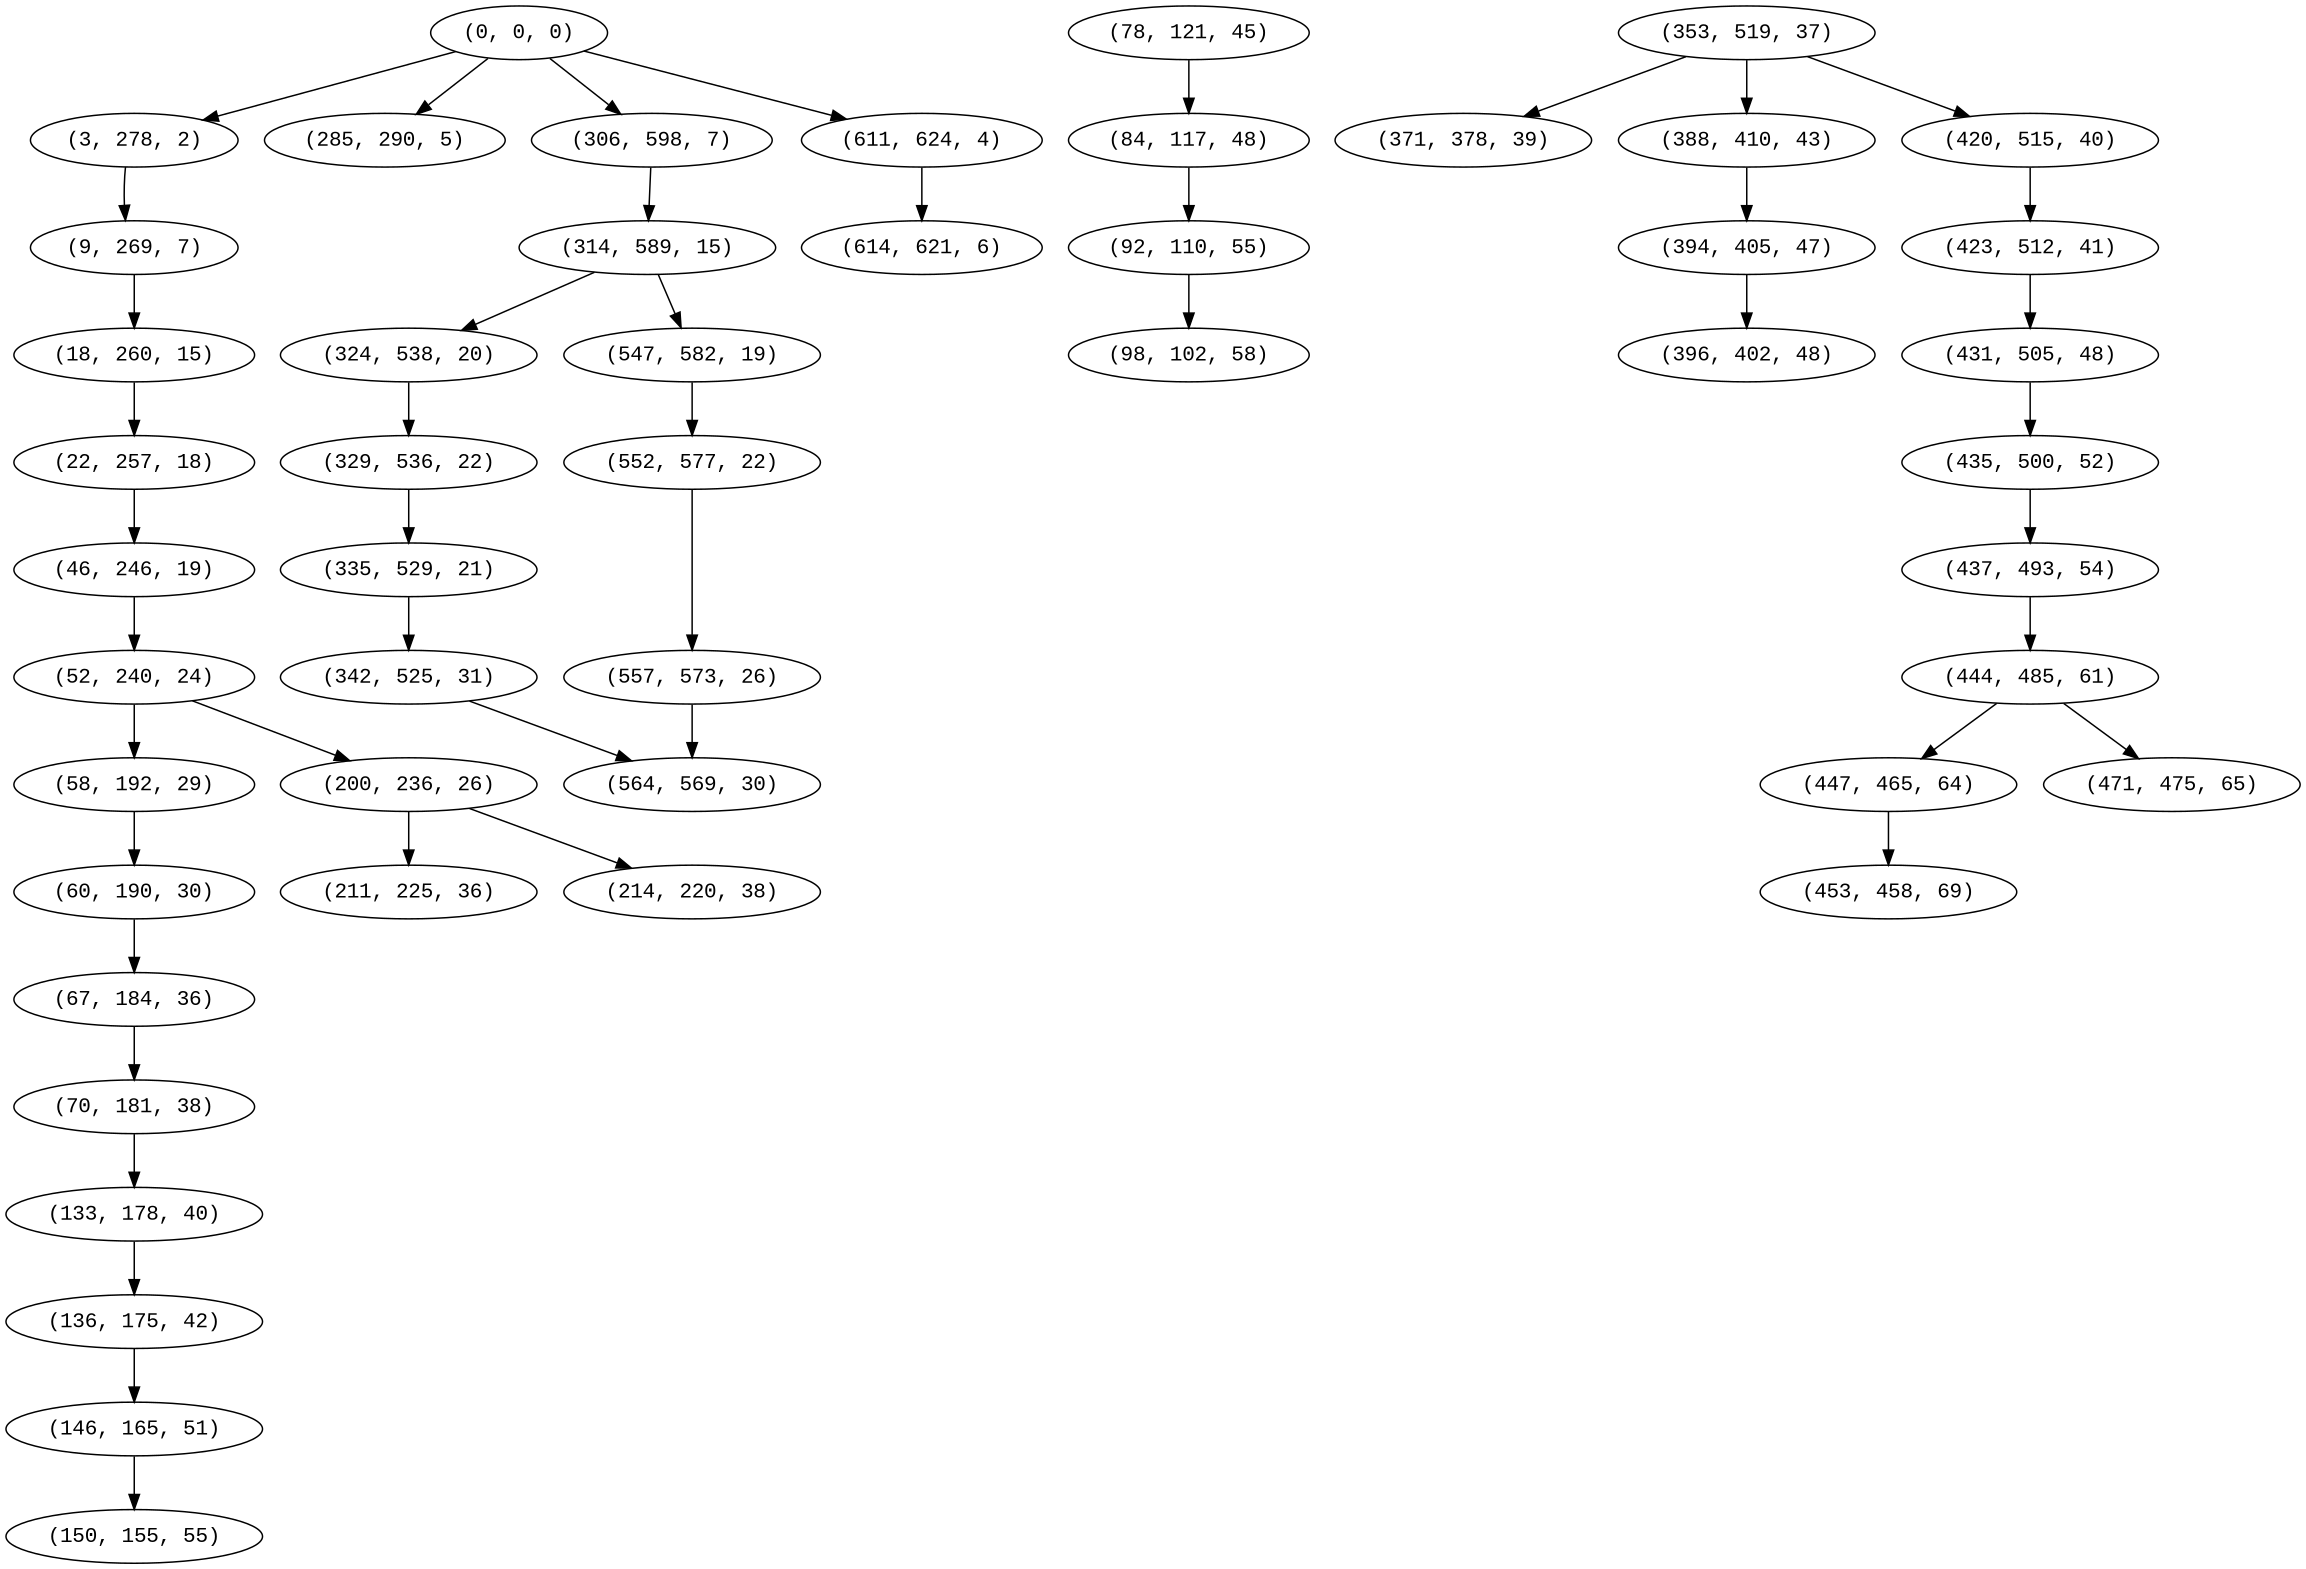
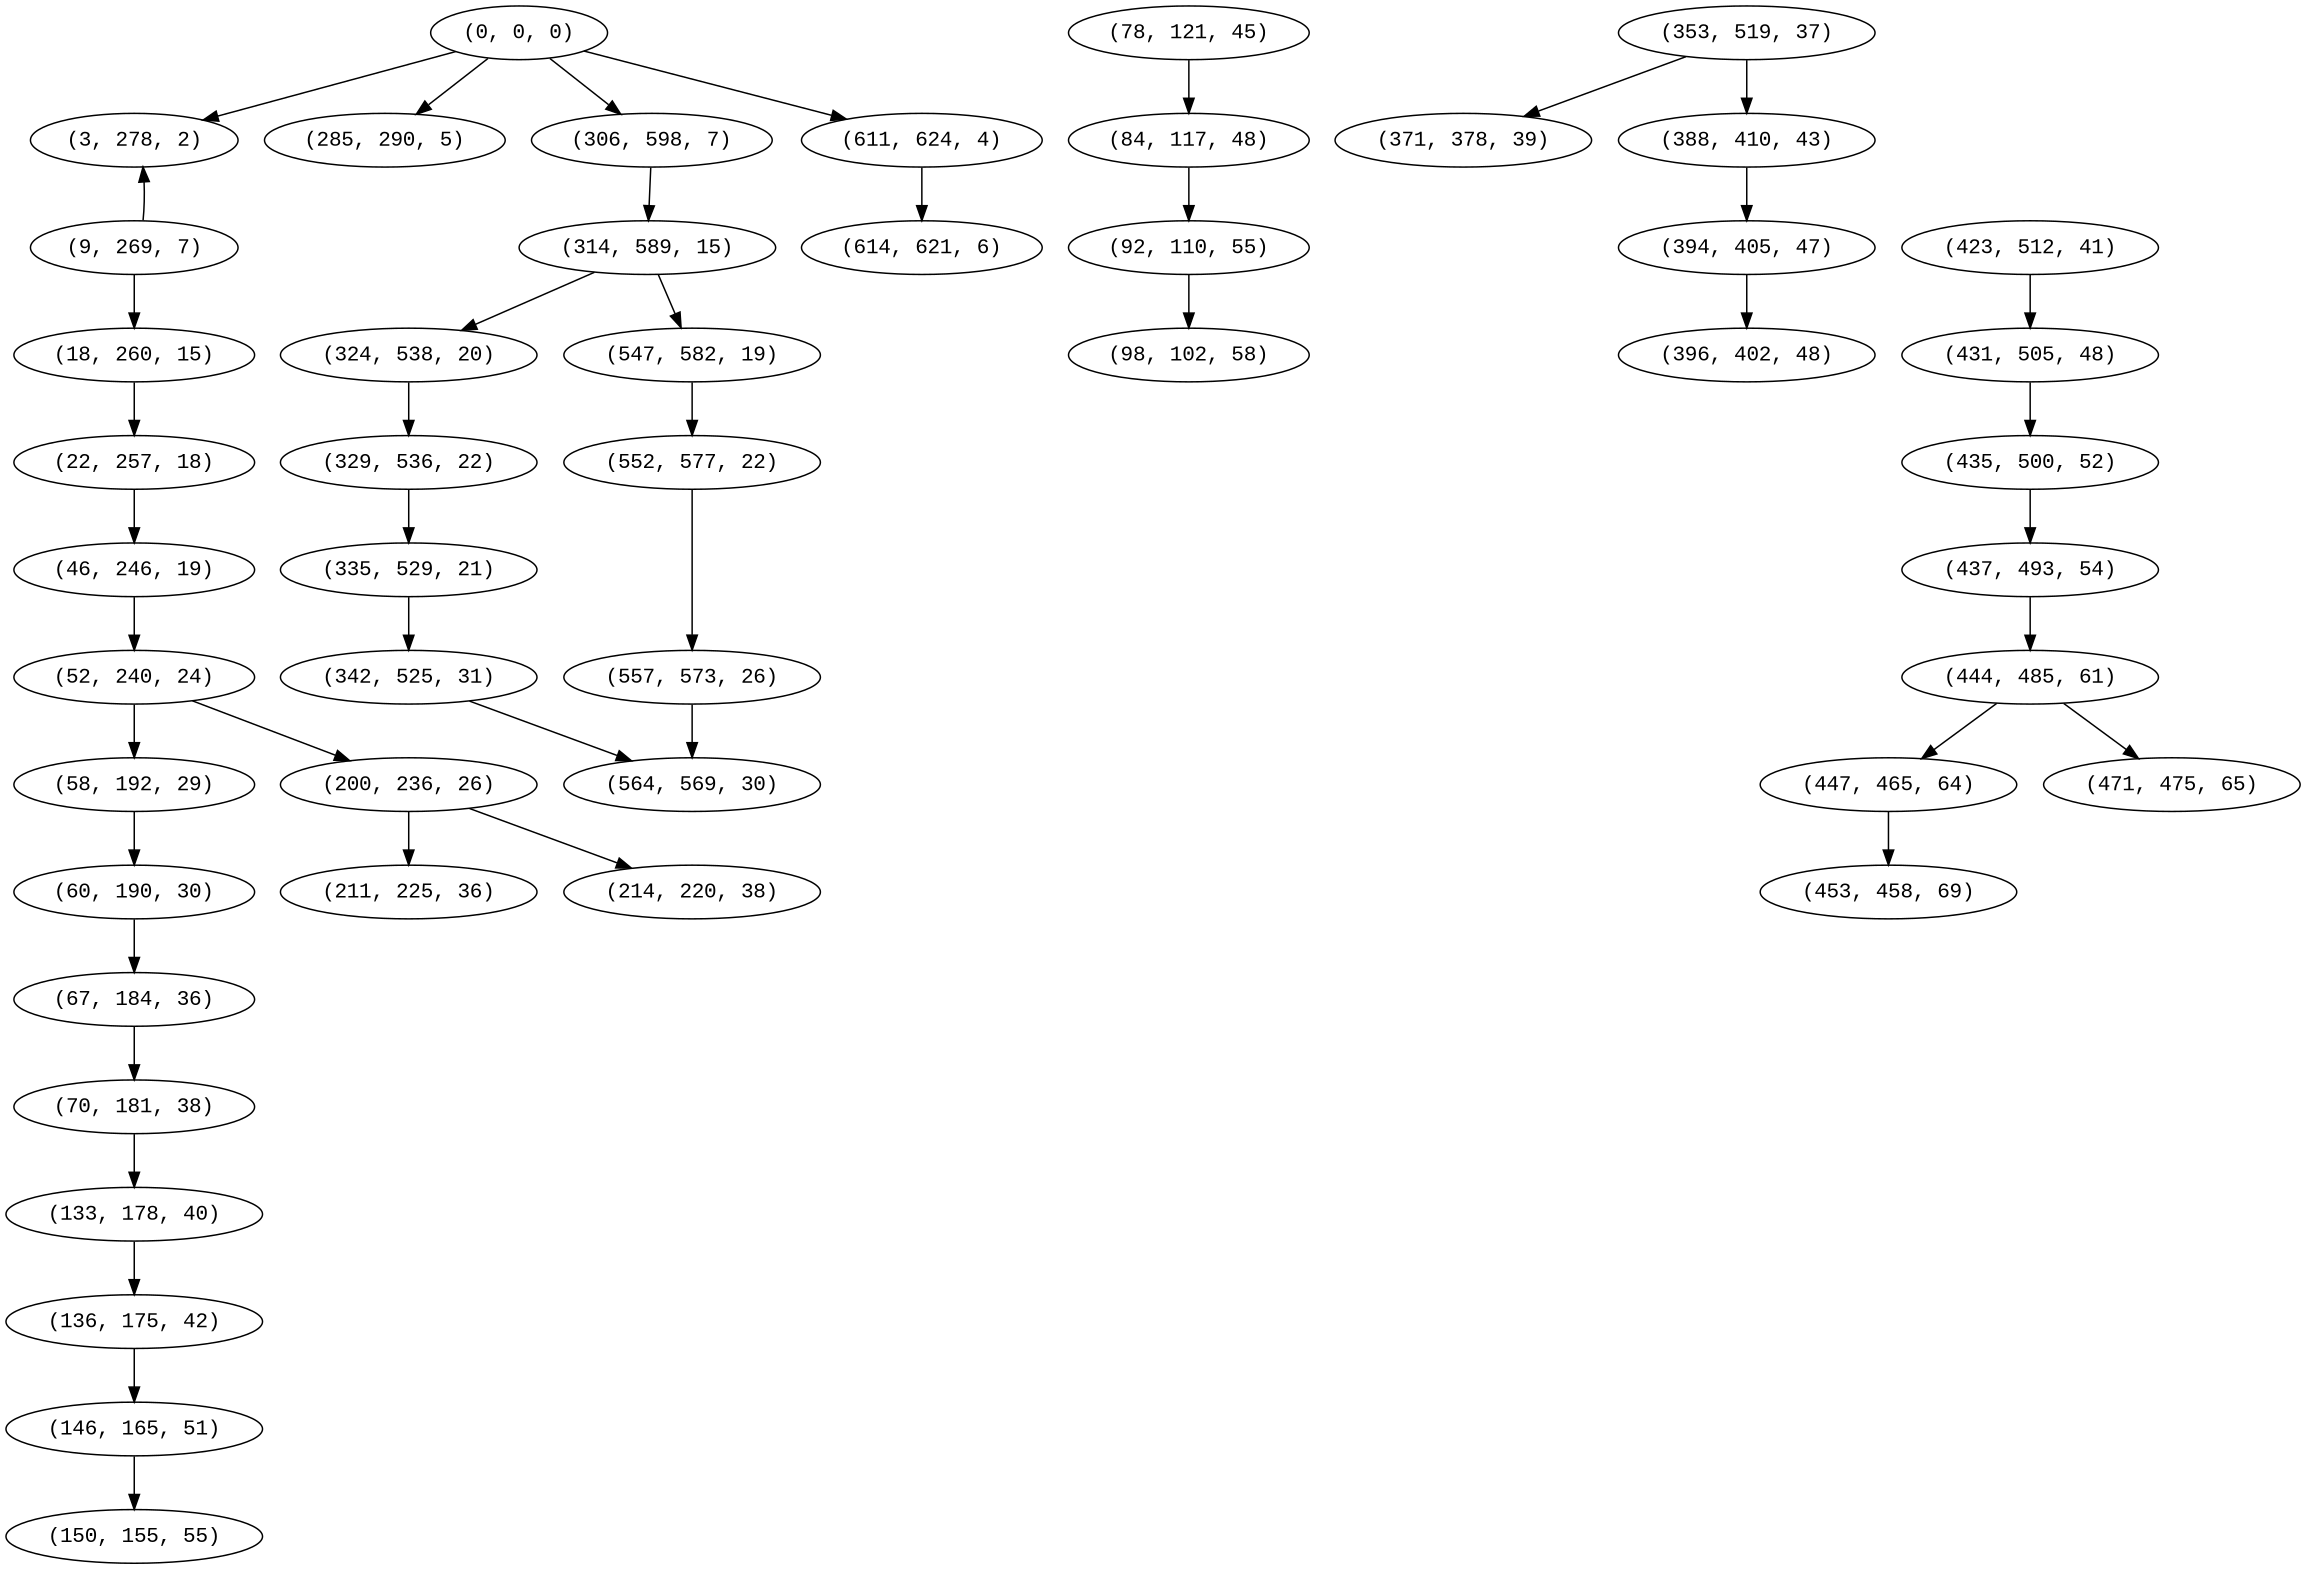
node "(420, 515, 40)": removed
edge "(3, 278, 2)" -> "(9, 269, 7)": reversed
